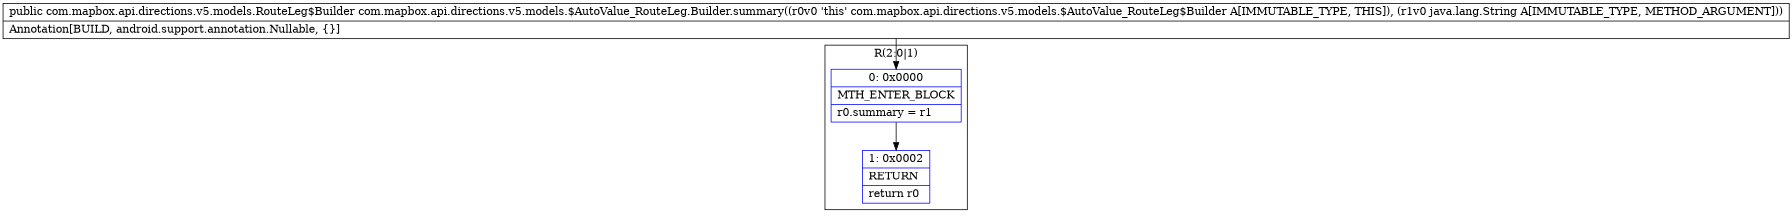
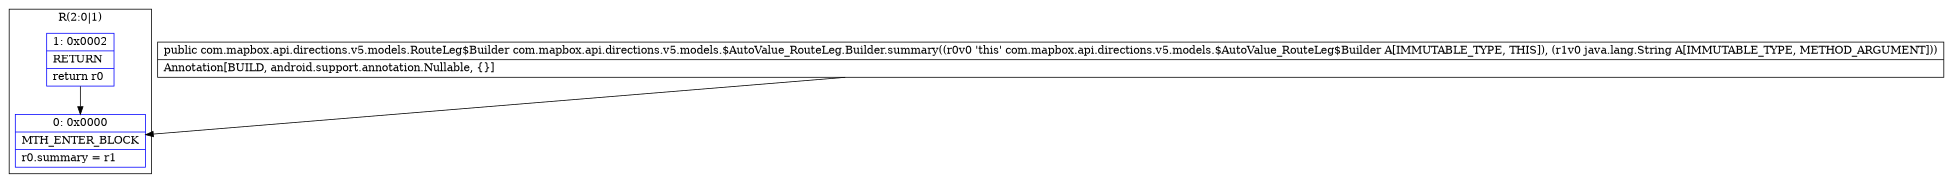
edge "0: 0x0000" -> "1: 0x0002": reversed
